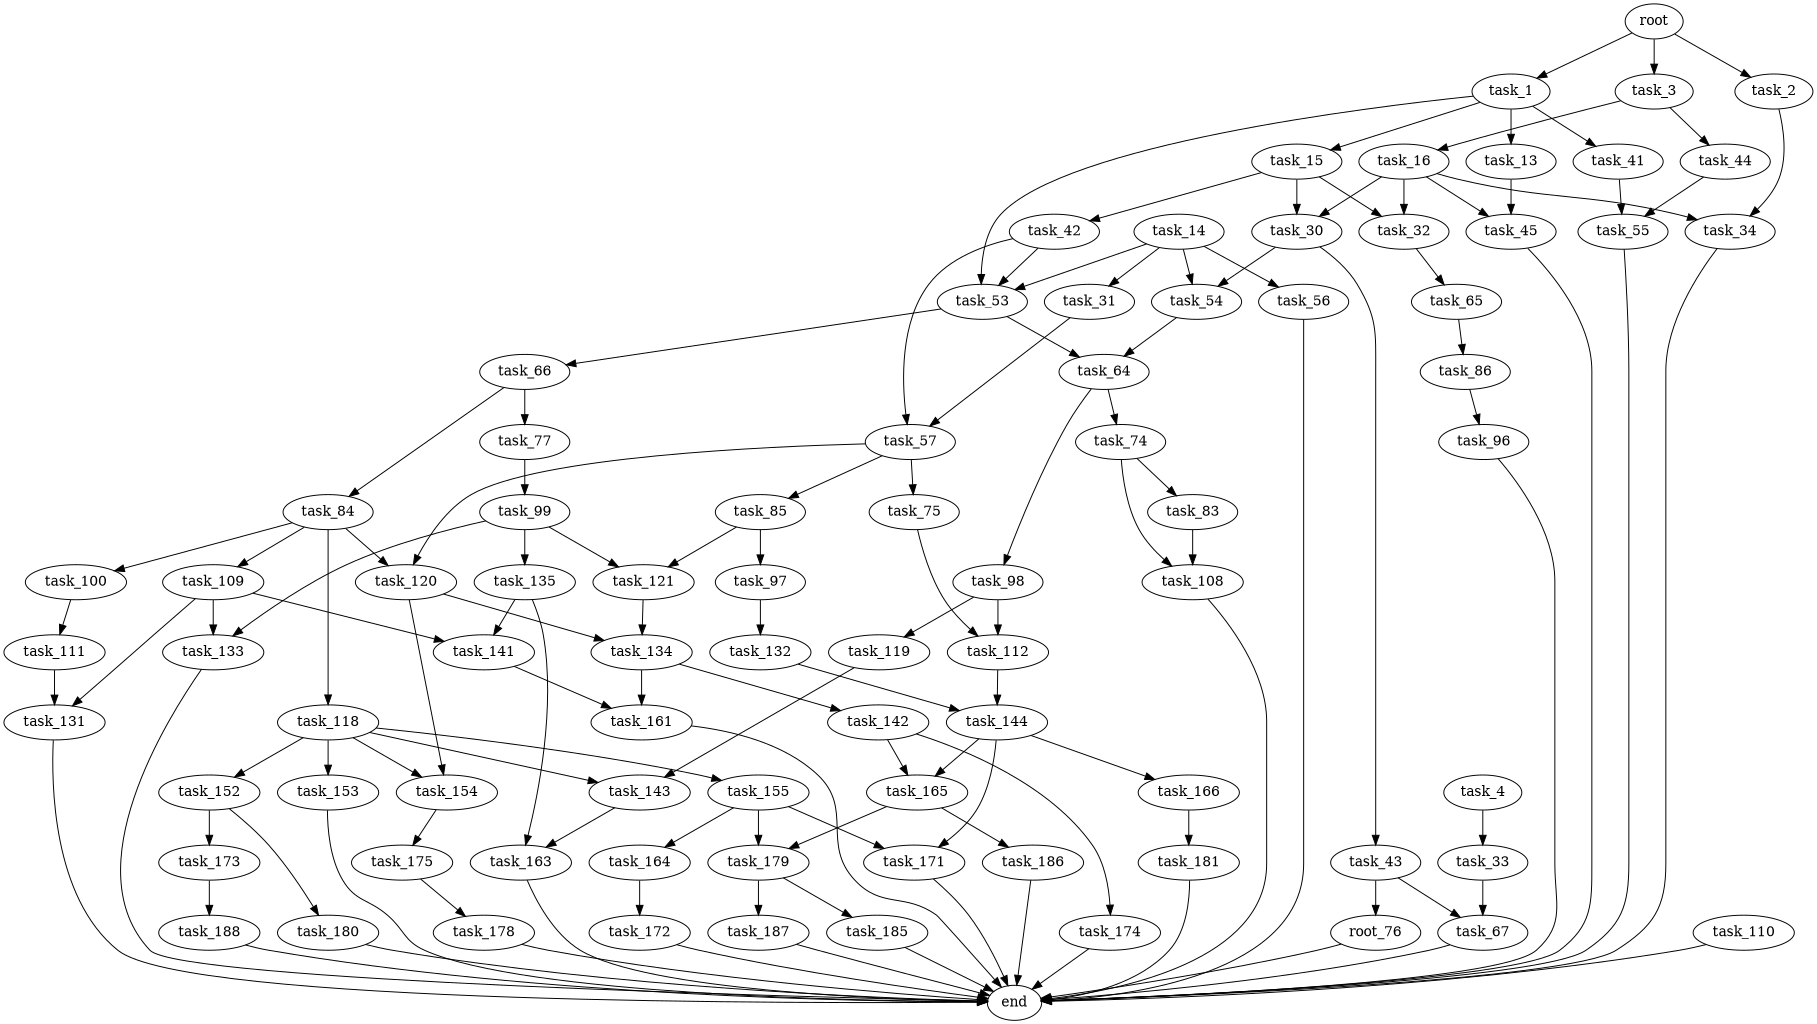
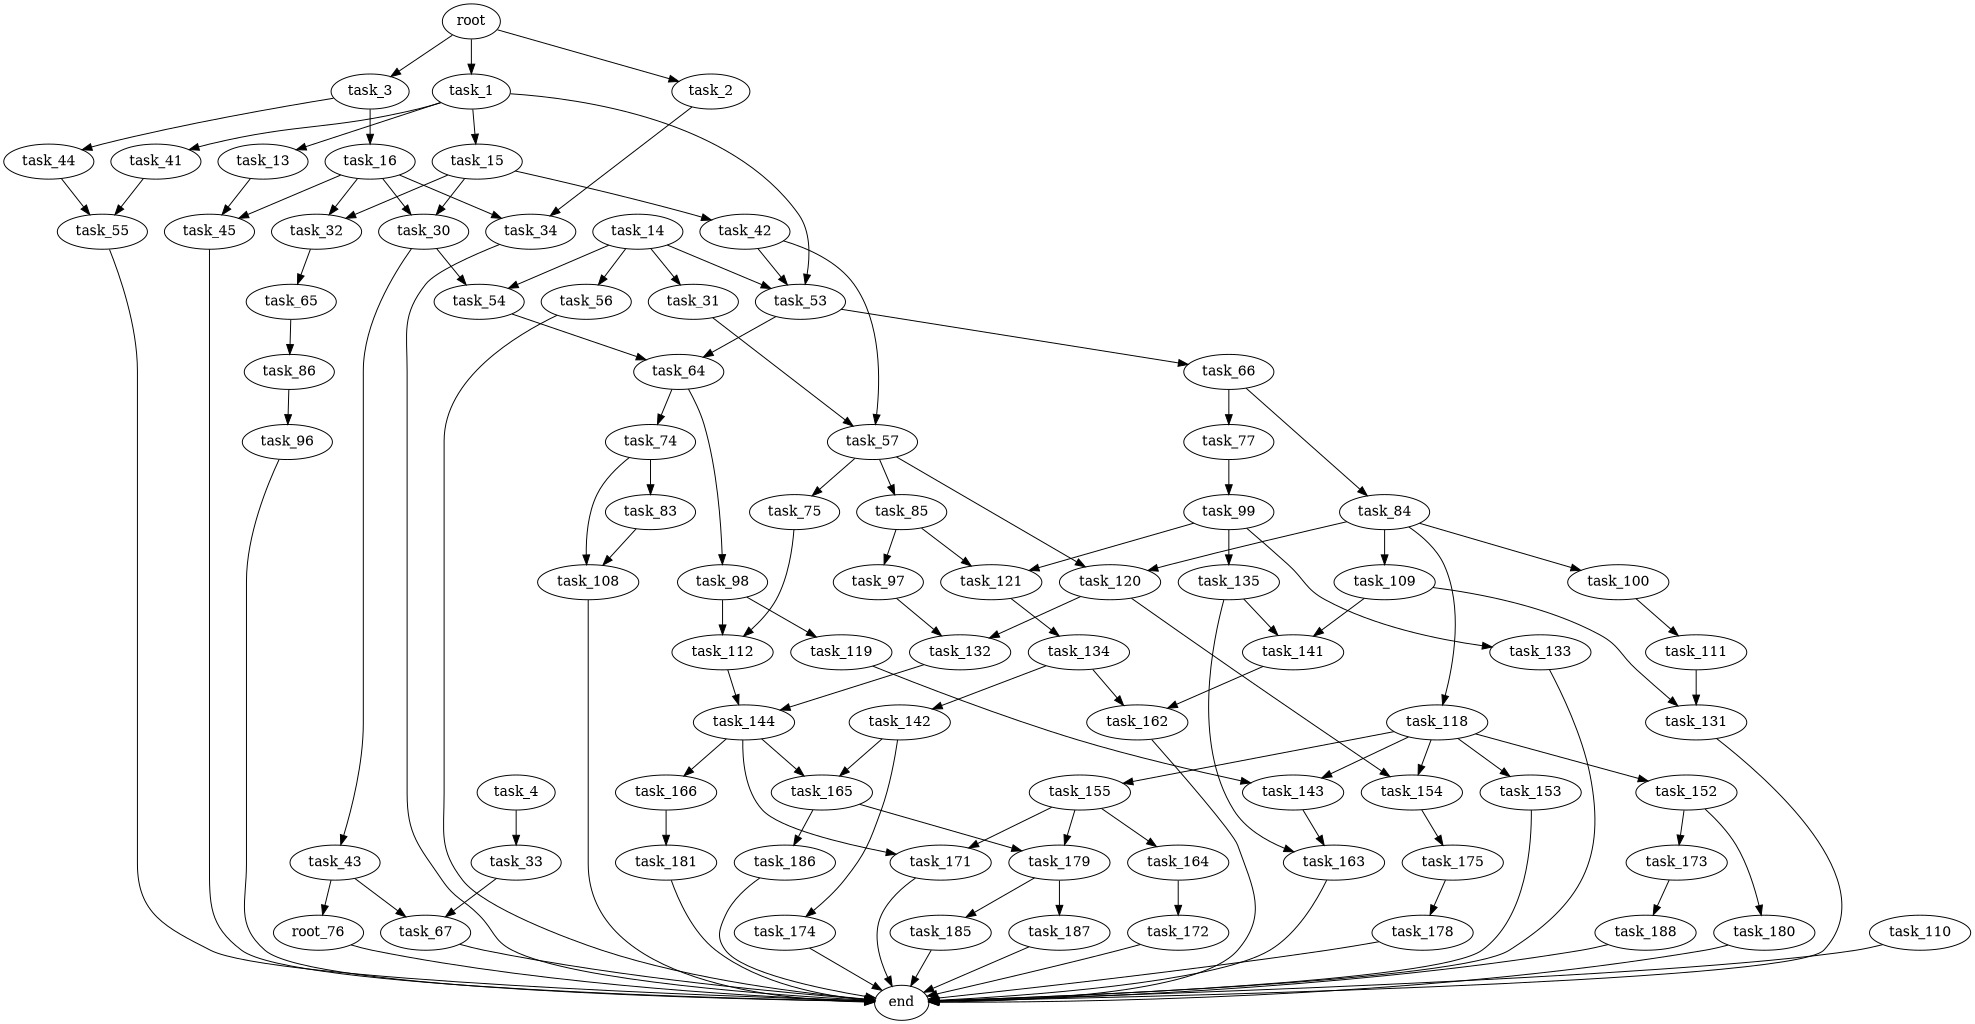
edge "task_109" -> "task_133": removed
edge "task_120" -> "task_134": now "task_120" -> "task_132"
node "task_161": label "task_161" -> "task_162"
